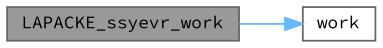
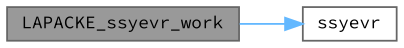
node "work": label "work" -> "ssyevr"
